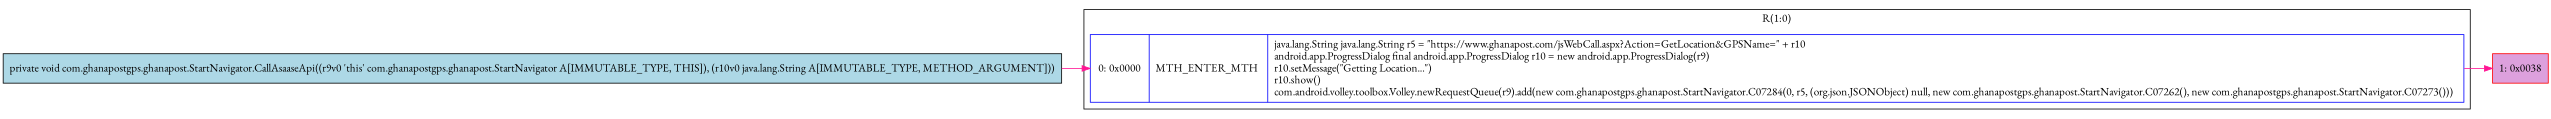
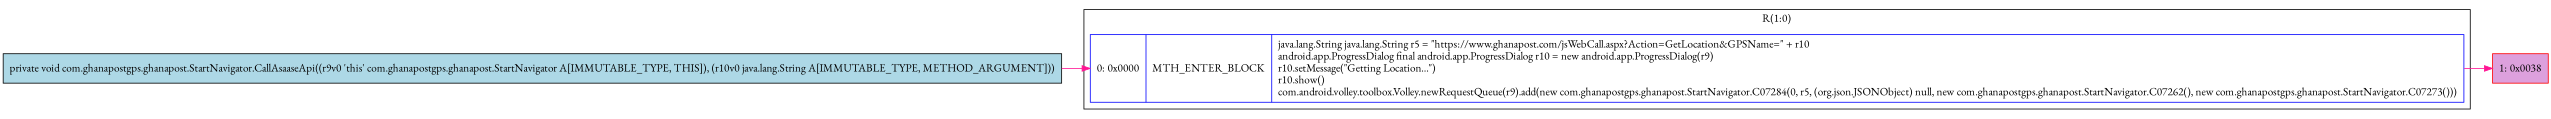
node "0: 0x0000": text "MTH_ENTER_MTH" -> "MTH_ENTER_BLOCK"
